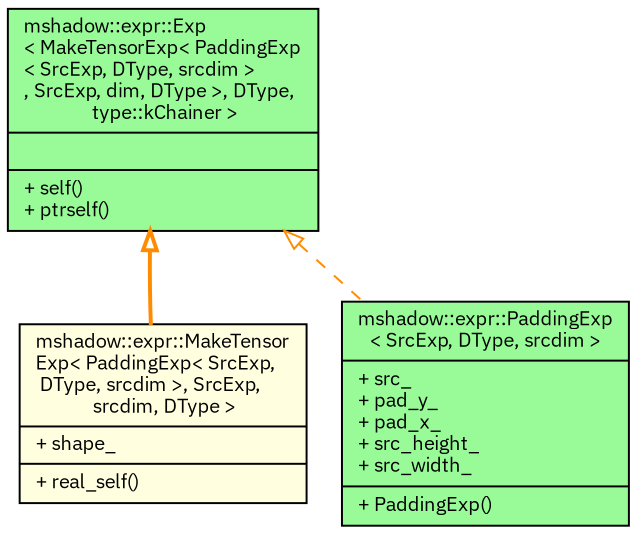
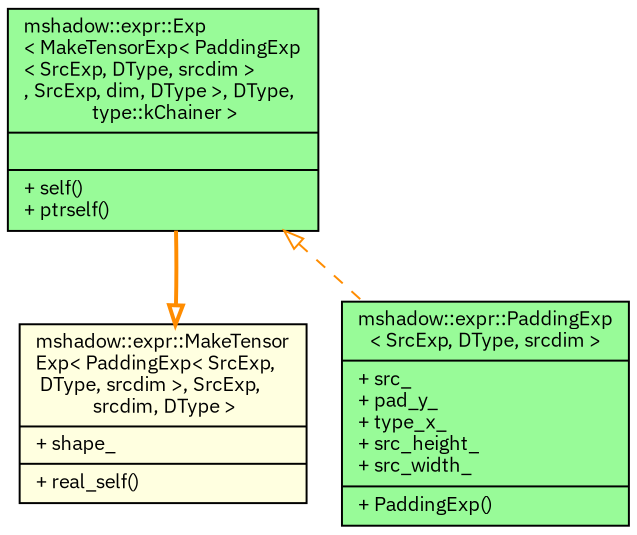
edge "mshadow::expr::MakeTensor" -> "mshadow::expr::Exp": reversed
node "mshadow::expr::PaddingExp": text "+ pad_x_" -> "+ type_x_"
